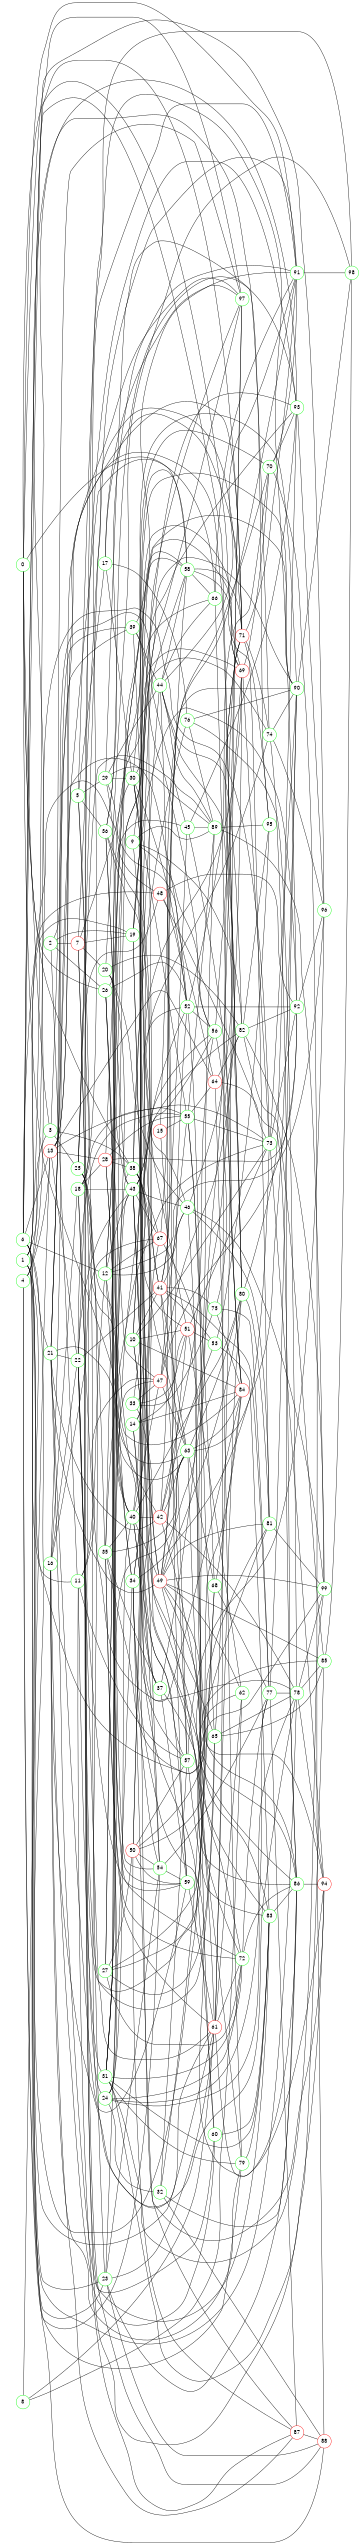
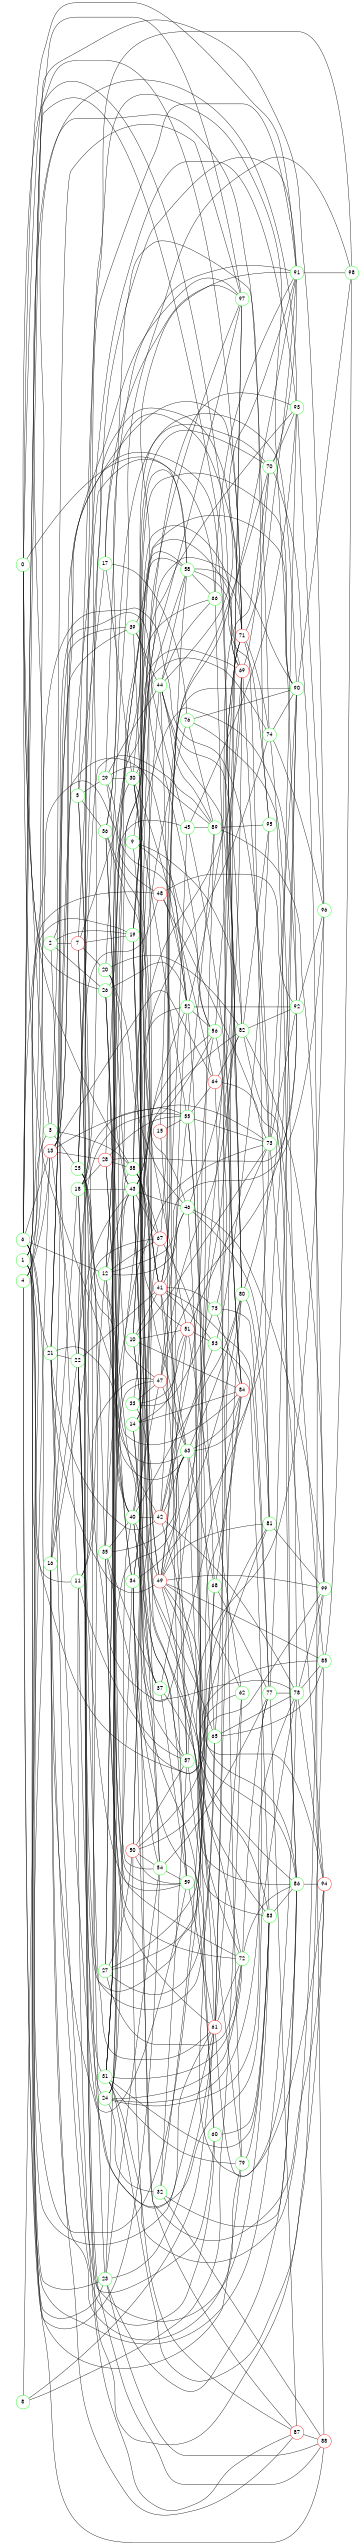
edge "93" -- "36": now "70" -- "36"
edge "89" -- "9": removed
edge "19" -- "41": added
